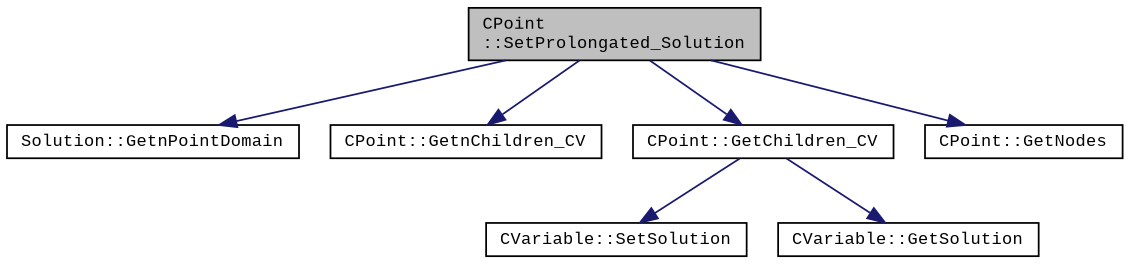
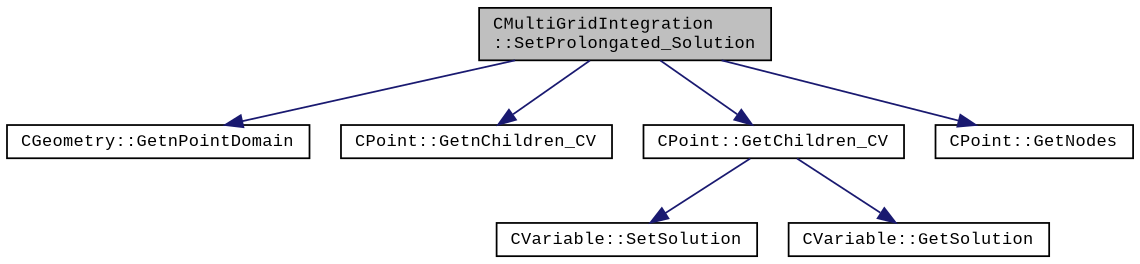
node "CPoint ::SetProlongated_Solution": label "CPoint ::SetProlongated_Solution" -> "CMultiGridIntegration ::SetProlongated_Solution"
node "Solution::GetnPointDomain": label "Solution::GetnPointDomain" -> "CGeometry::GetnPointDomain"
